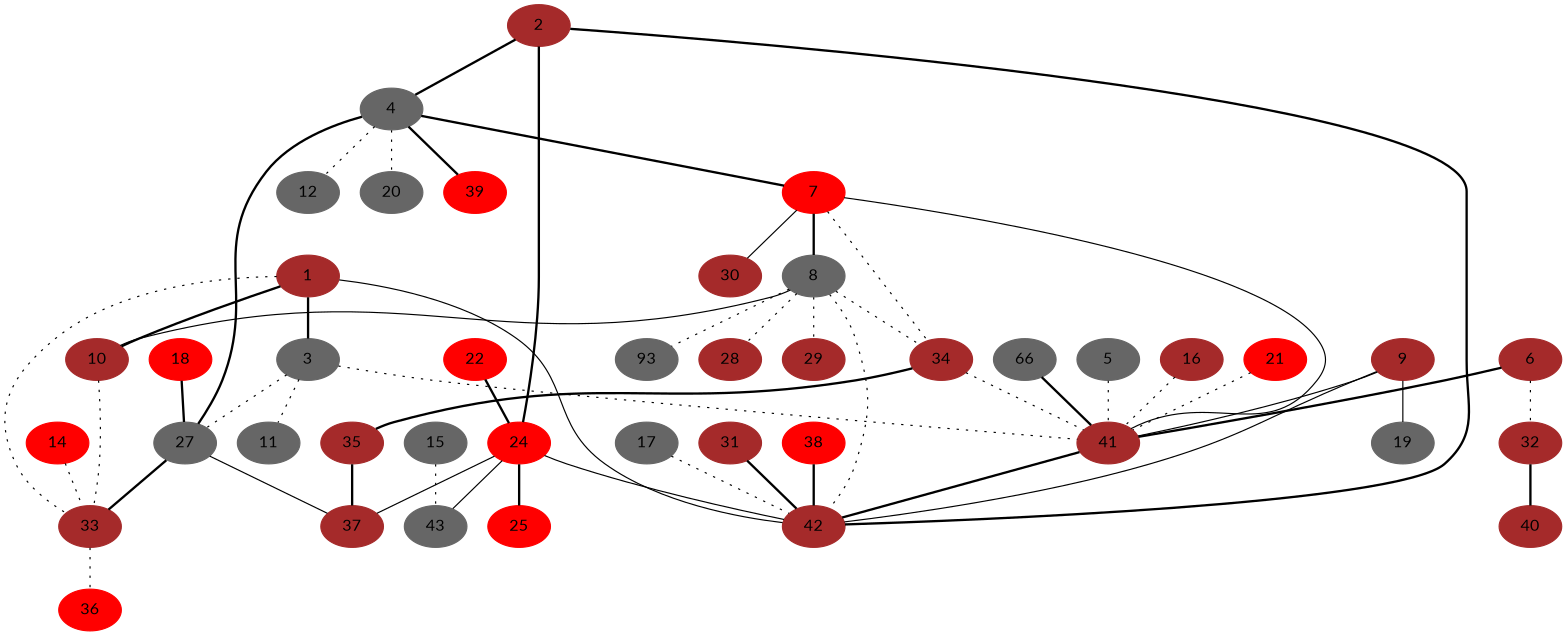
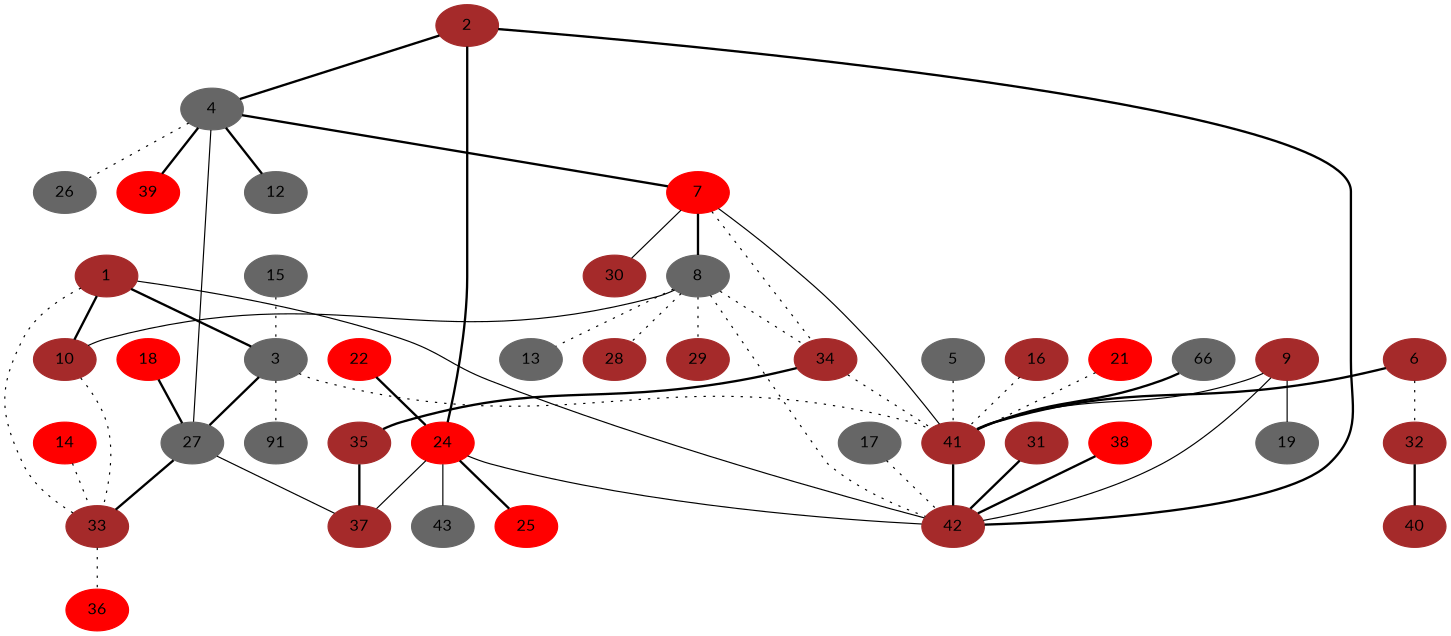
edge "4" -- "12": style dotted -> bold
node "20": label "20" -> "26"
edge "4" -- "27": style bold -> solid
node "93": label "93" -> "13"
edge "3" -- "27": style dotted -> bold
node "11": label "11" -> "91"
edge "15" -- "43": now "15" -- "3"
